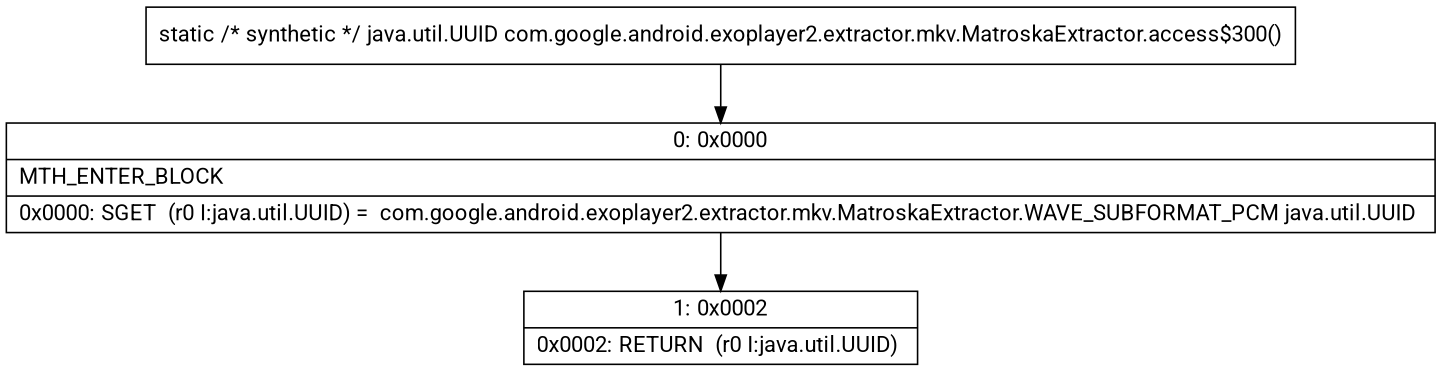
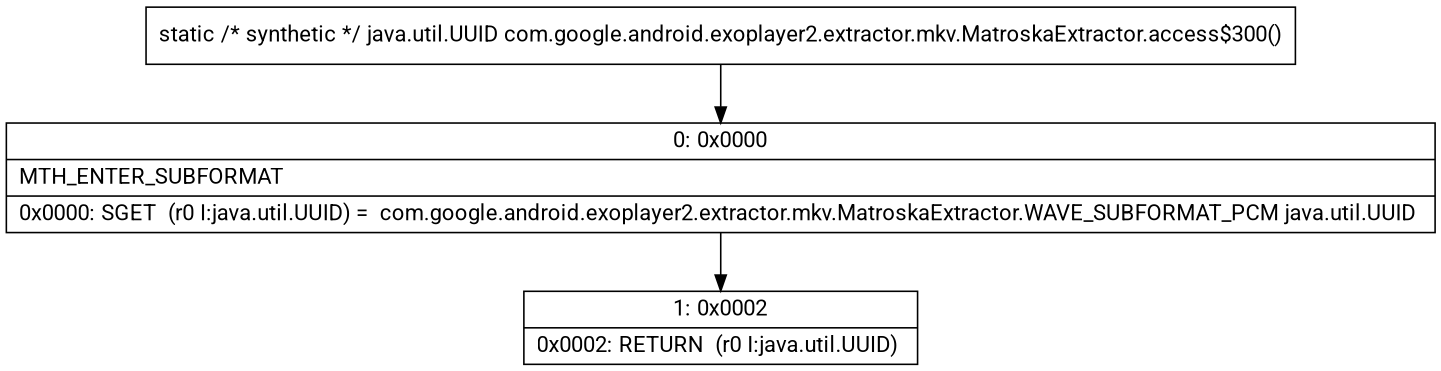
node "0: 0x0000": text "MTH_ENTER_BLOCK" -> "MTH_ENTER_SUBFORMAT"
